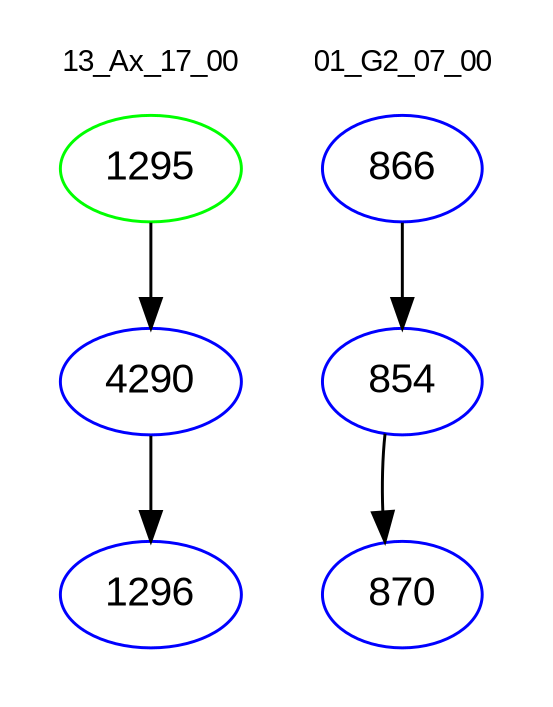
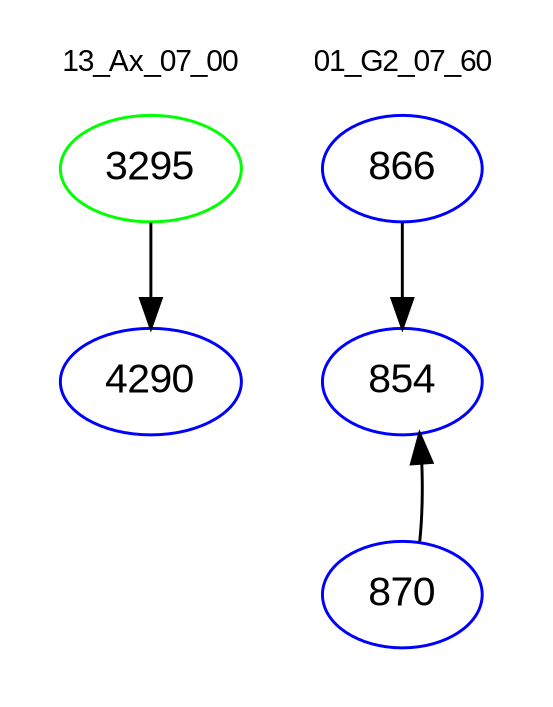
cluster "13_Ax_17_00": label "13_Ax_17_00" -> "13_Ax_07_00"
cluster "01_G2_07_00": label "01_G2_07_00" -> "01_G2_07_60"
node "1295": label "1295" -> "3295"
edge "854" -> "870": reversed
node "1296": removed
